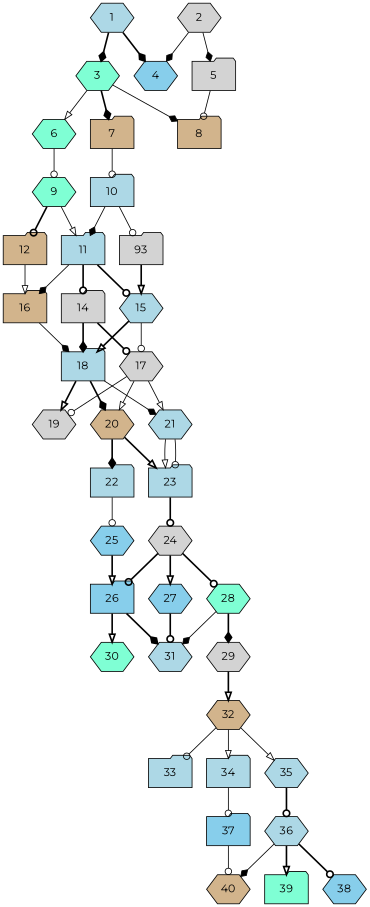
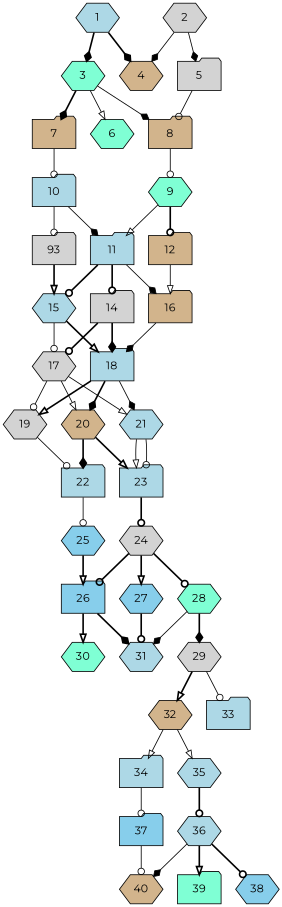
node "4": fillcolor skyblue -> tan
edge "6" -> "9": now "8" -> "9"
edge "19" -> "22": added
edge "32" -> "33": now "29" -> "33"
